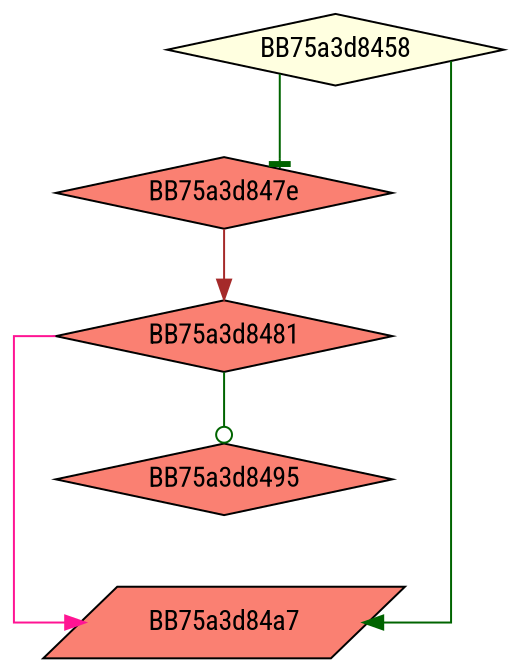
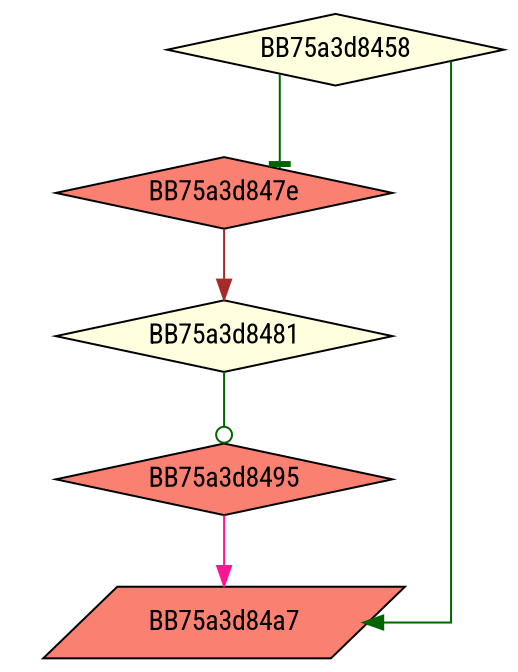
node "BB75a3d8481": fillcolor salmon -> lightyellow
edge "BB75a3d8481" -> "BB75a3d84a7": now "BB75a3d8495" -> "BB75a3d84a7"
